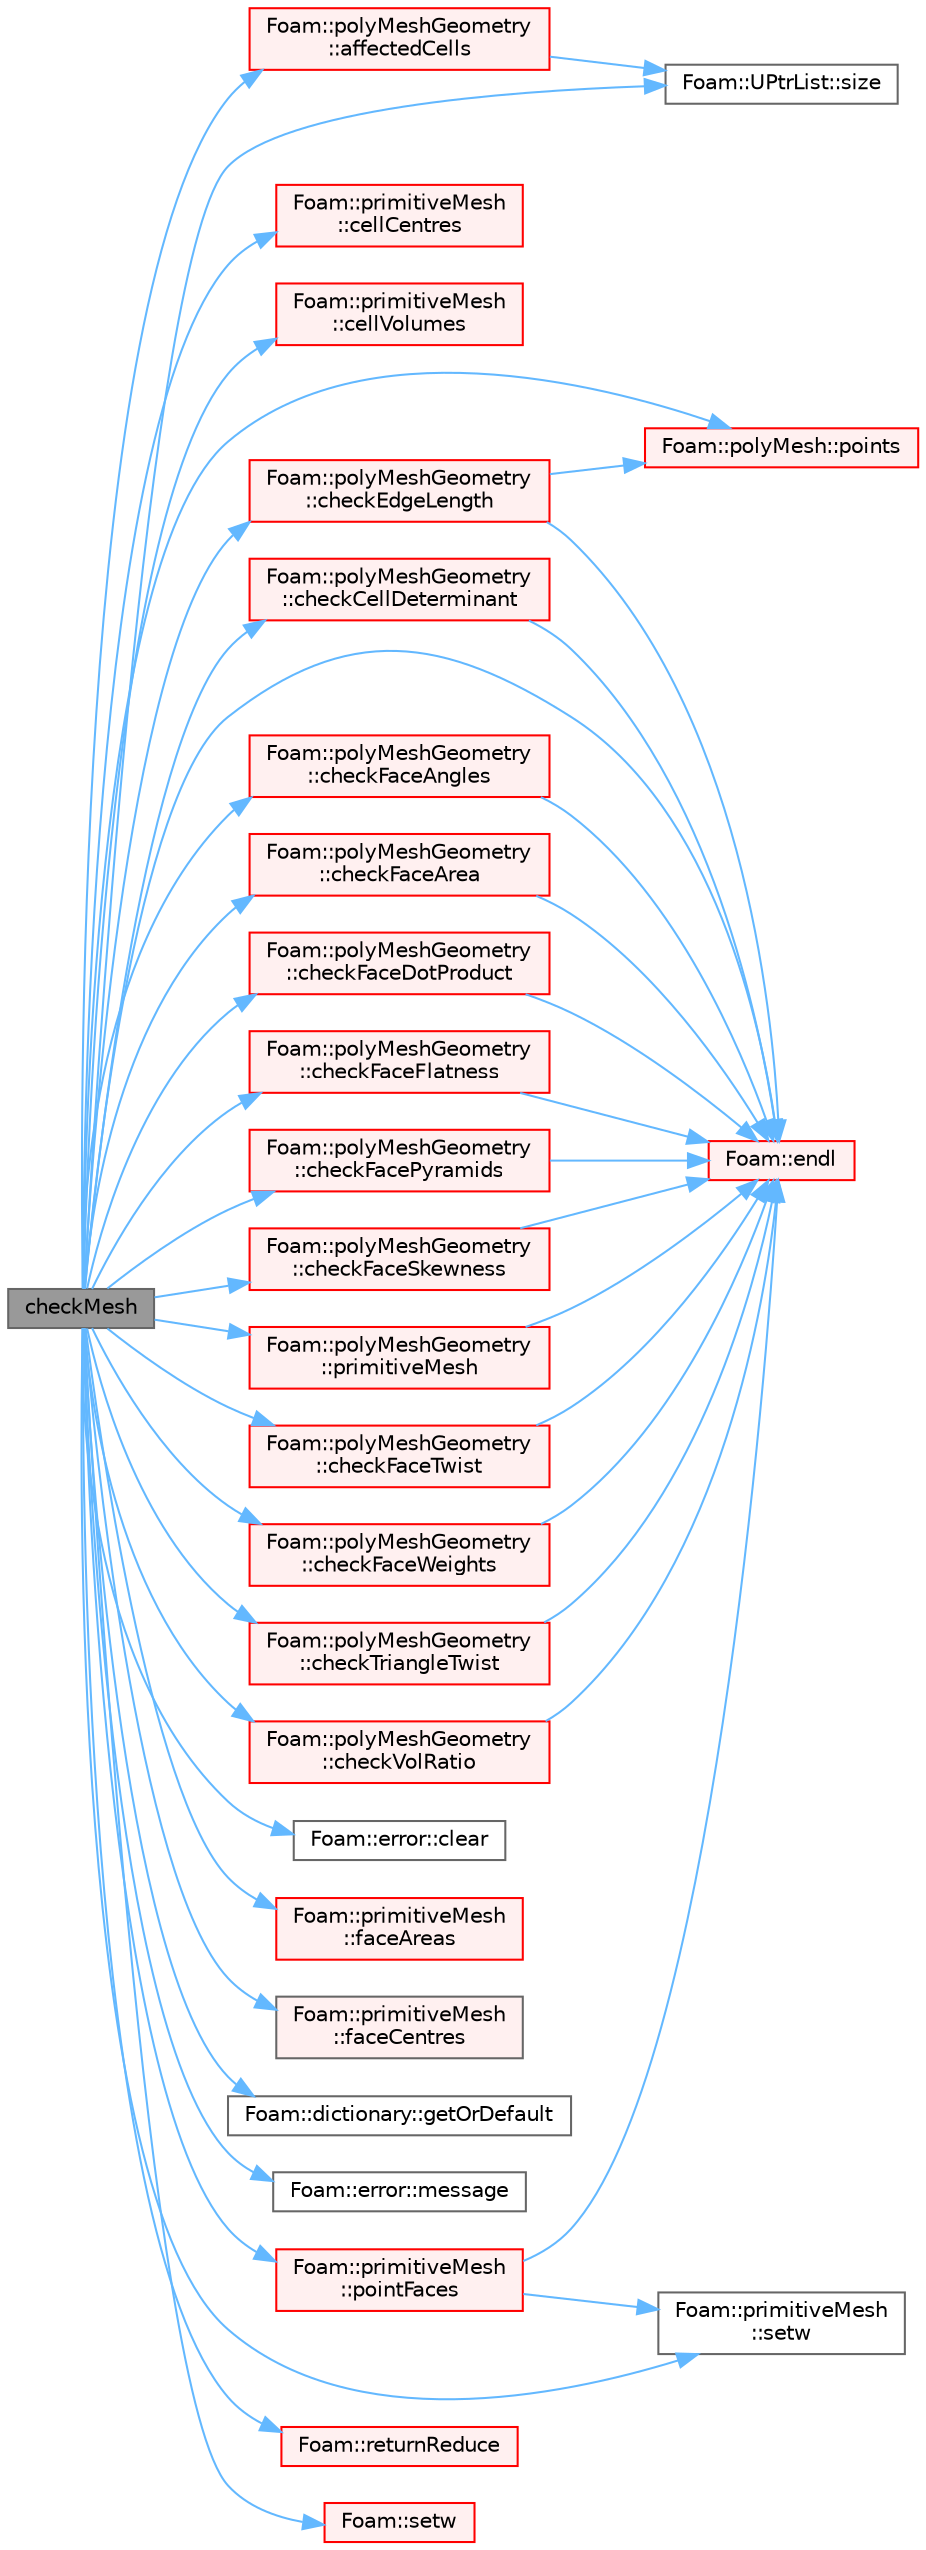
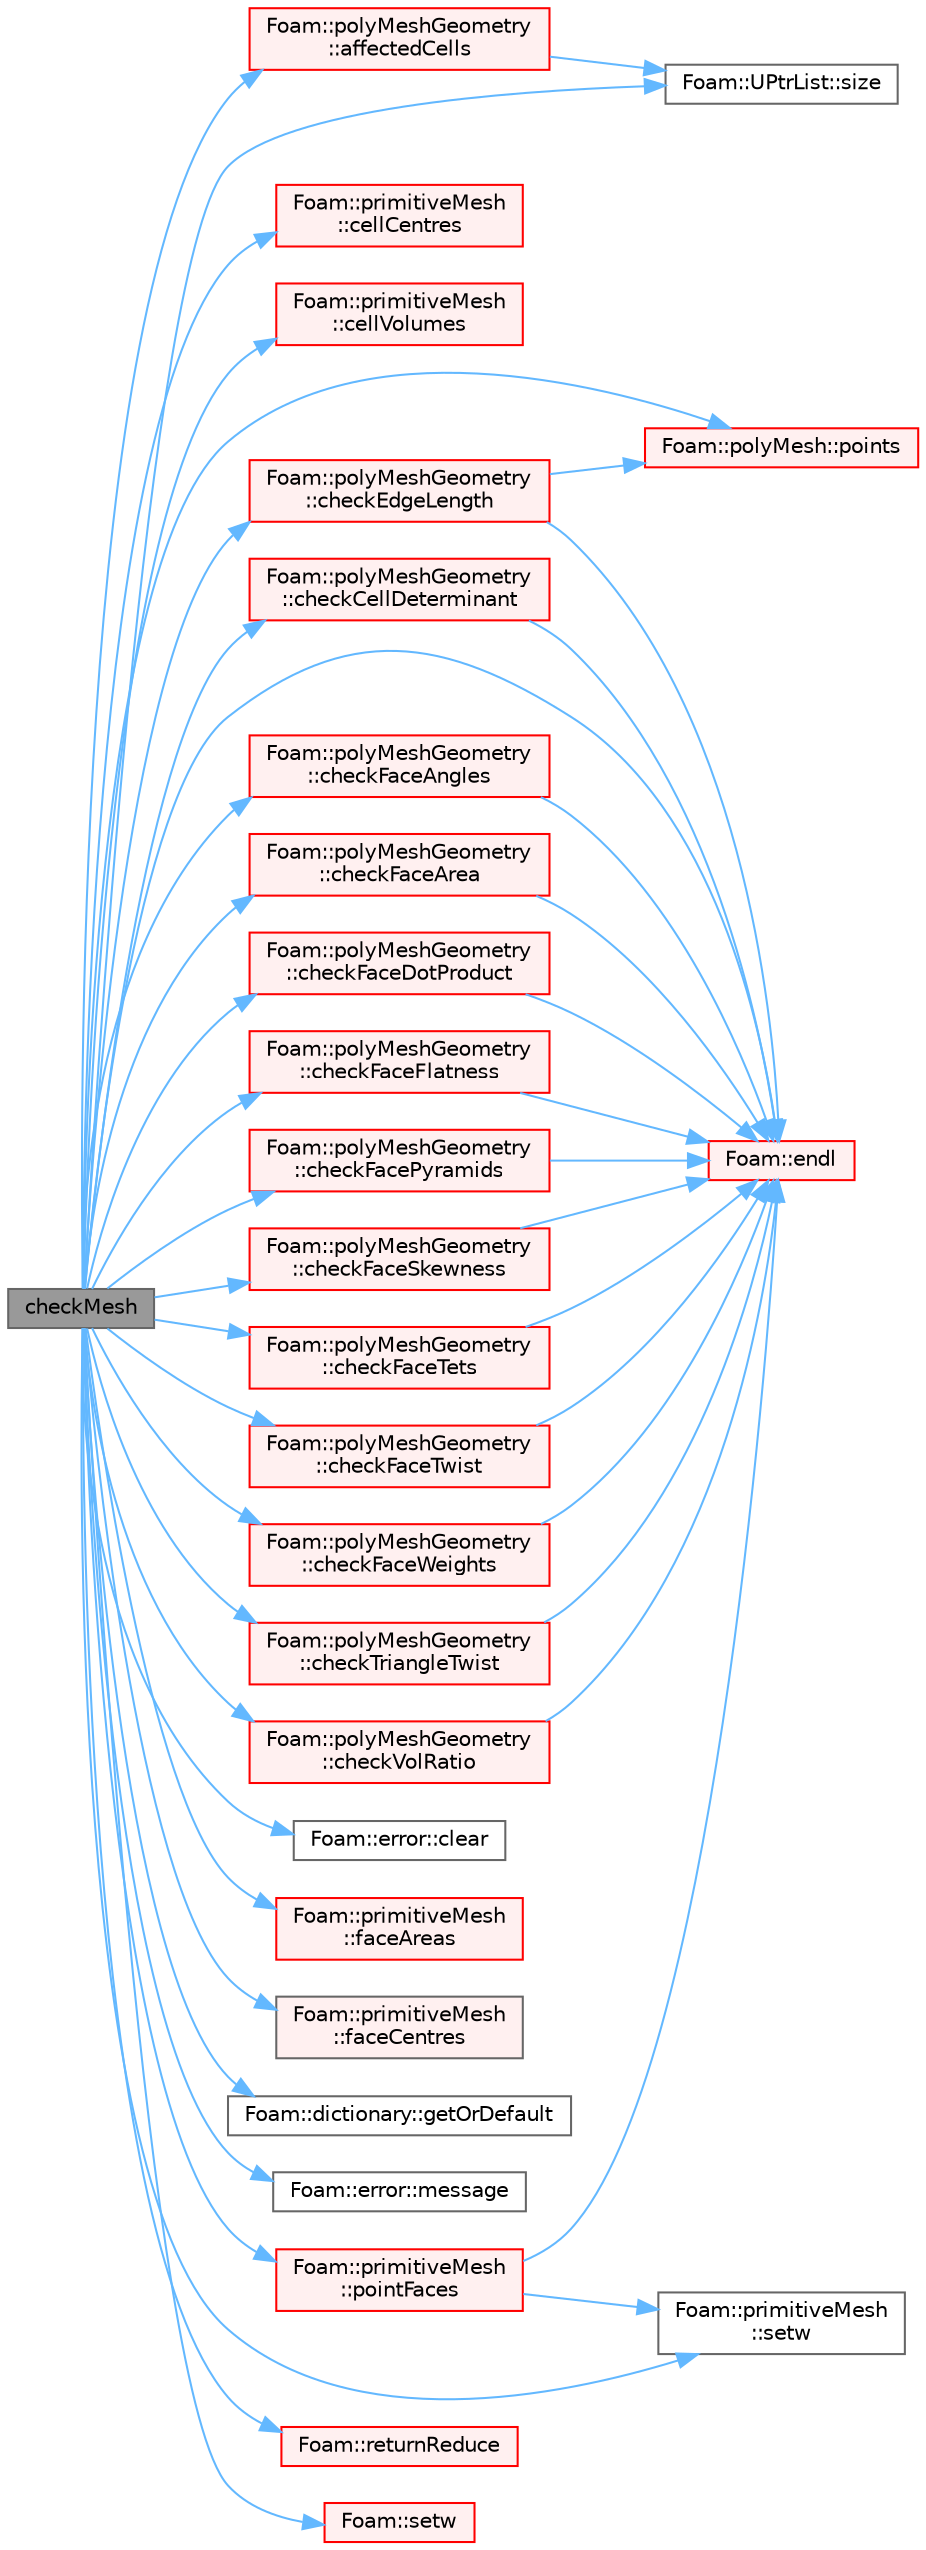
node "Foam::polyMeshGeometry ::primitiveMesh": label "Foam::polyMeshGeometry ::primitiveMesh" -> "Foam::polyMeshGeometry ::checkFaceTets"
